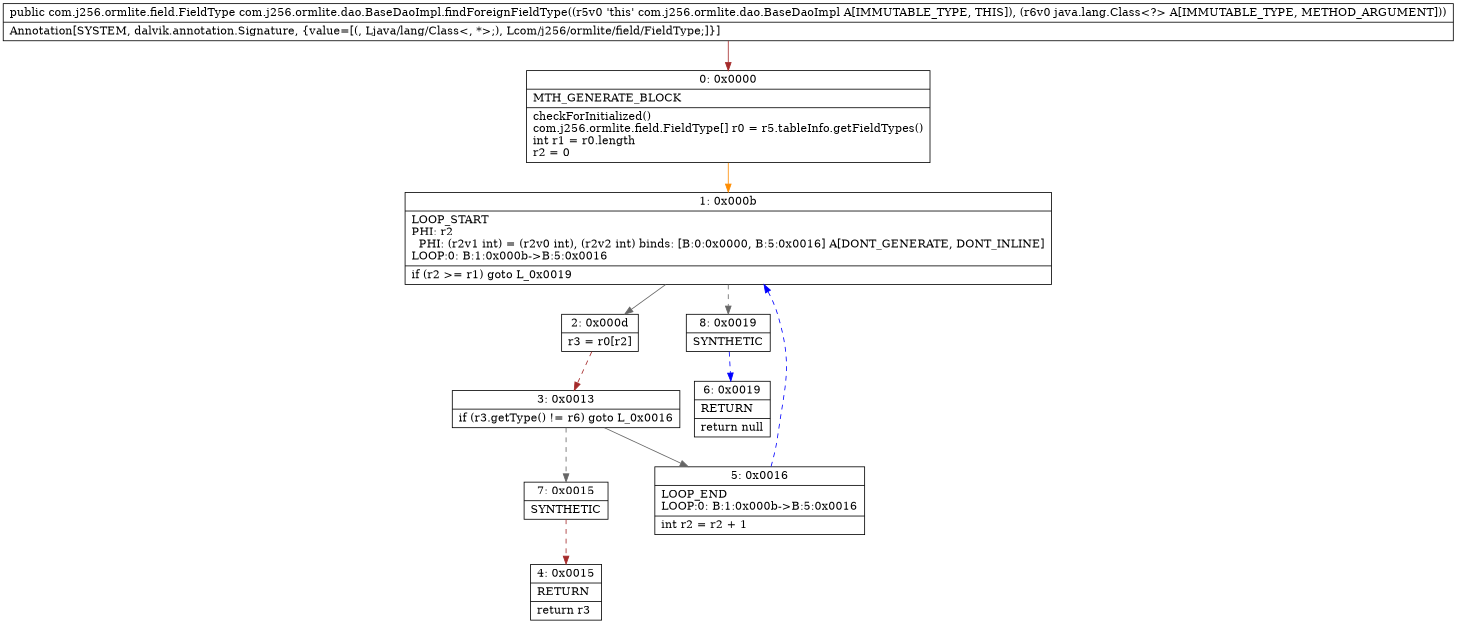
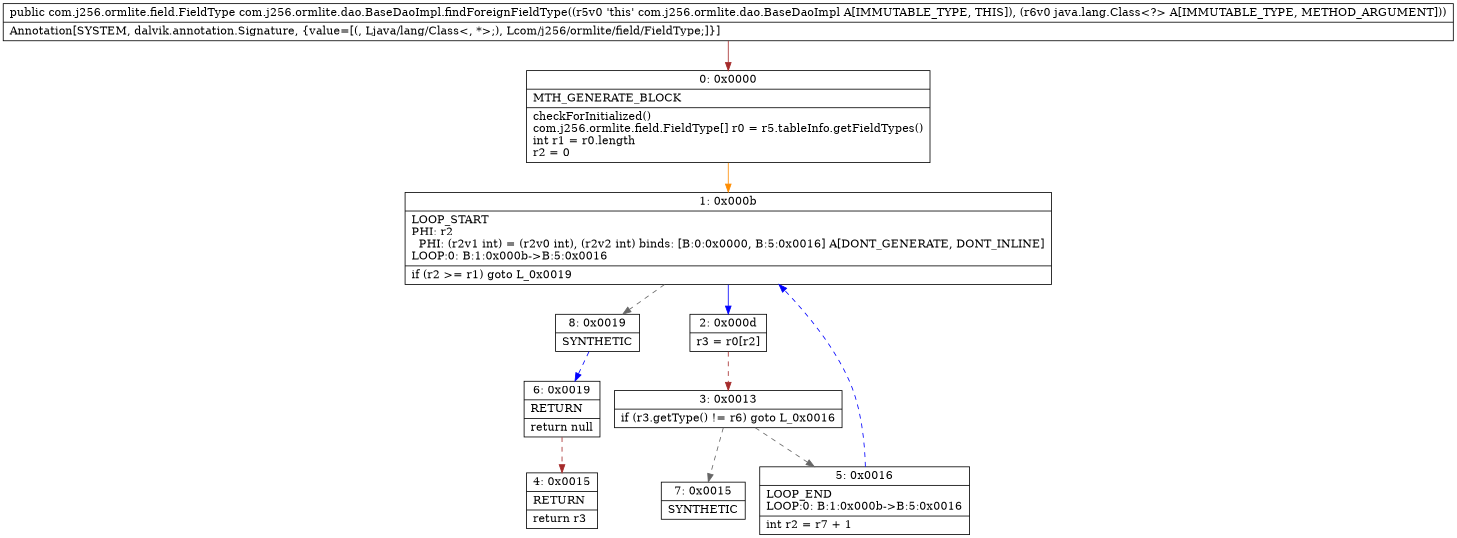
edge "1: 0x000b" -> "2: 0x000d": color gray40 -> blue
edge "3: 0x0013" -> "5: 0x0016": style solid -> dashed
node "5: 0x0016": text "int r2 = r2 + 1" -> "int r2 = r7 + 1"
edge "7: 0x0015" -> "4: 0x0015": now "6: 0x0019" -> "4: 0x0015"
